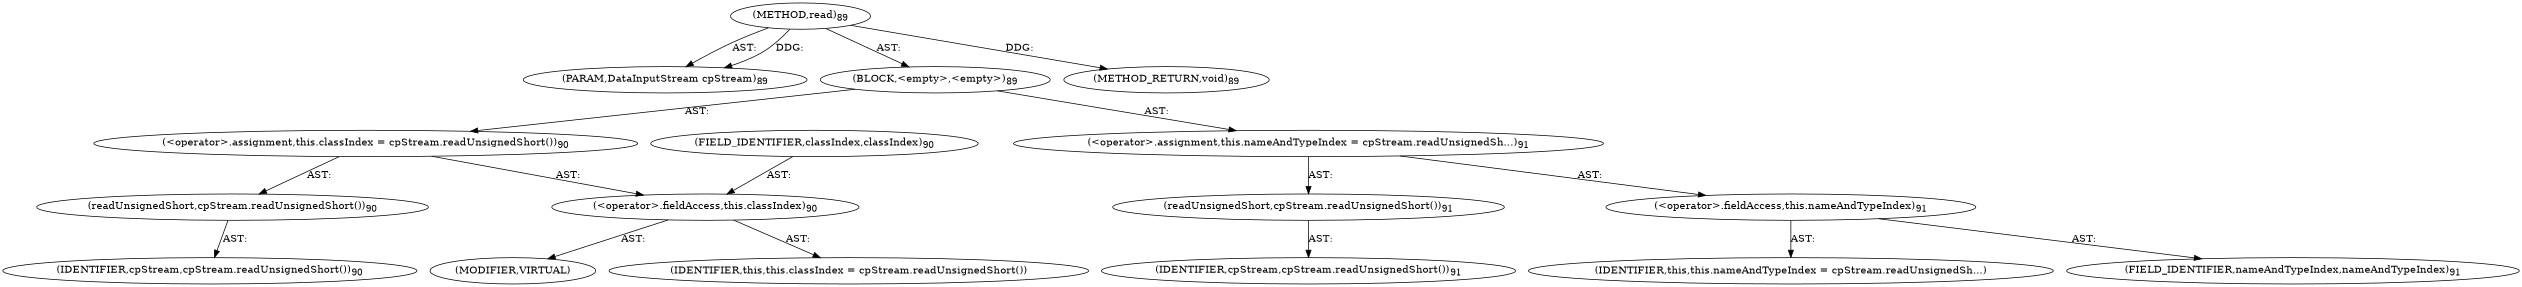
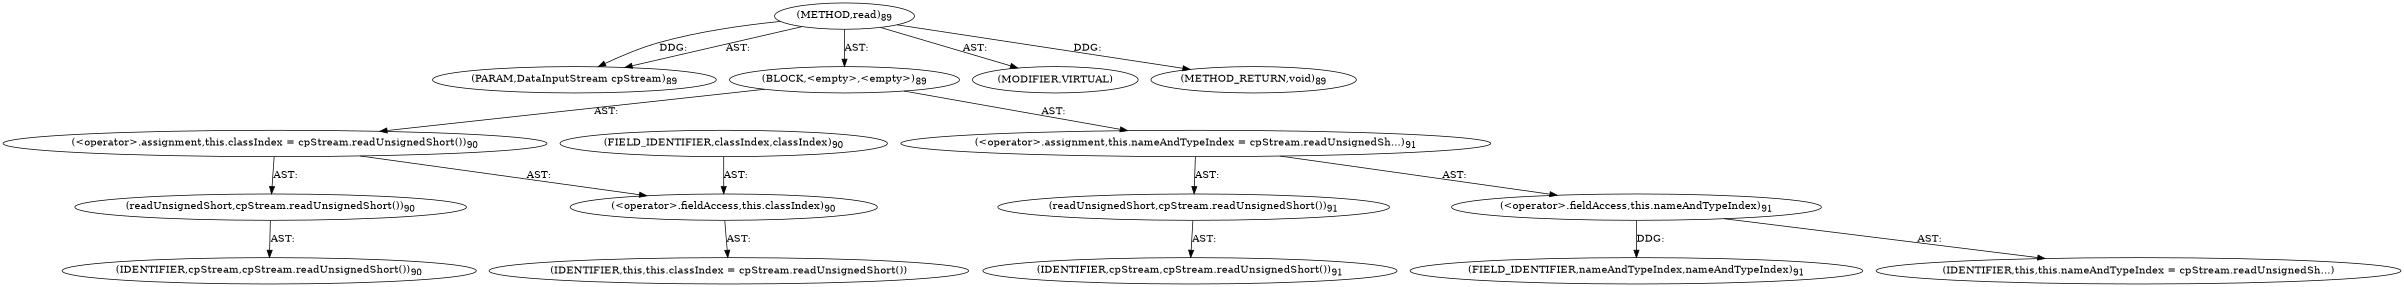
edge "(<operator>.fieldAccess,this.classIndex)" -> "(MODIFIER,VIRTUAL)": now "(METHOD,read)" -> "(MODIFIER,VIRTUAL)"
edge "(<operator>.fieldAccess,this.nameAndTypeIndex)" -> "(FIELD_IDENTIFIER,nameAndTypeIndex,nameAndTypeIndex)": label "AST: " -> "DDG: "
